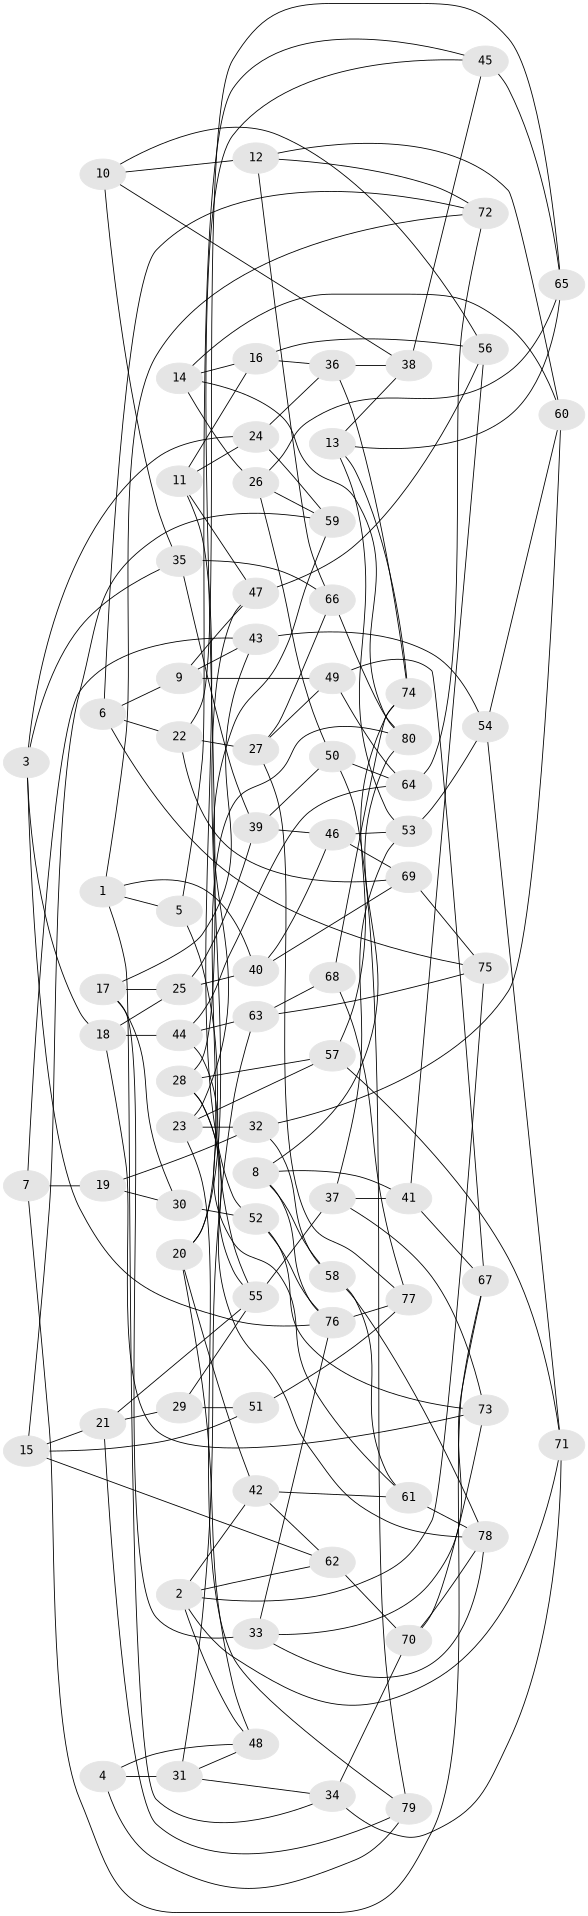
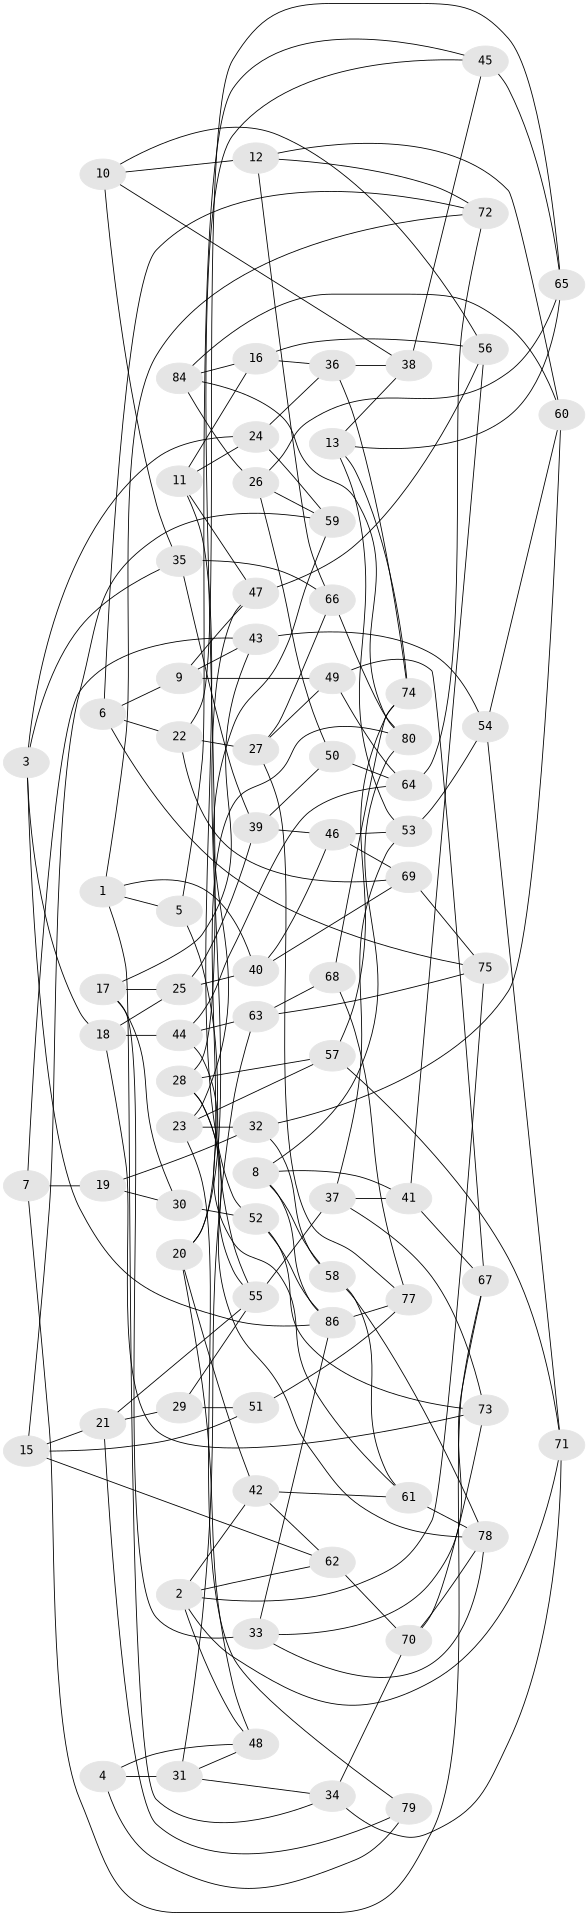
node "14": label "14" -> "84"
edge "50" -- "79": removed
node "76": label "76" -> "86"
